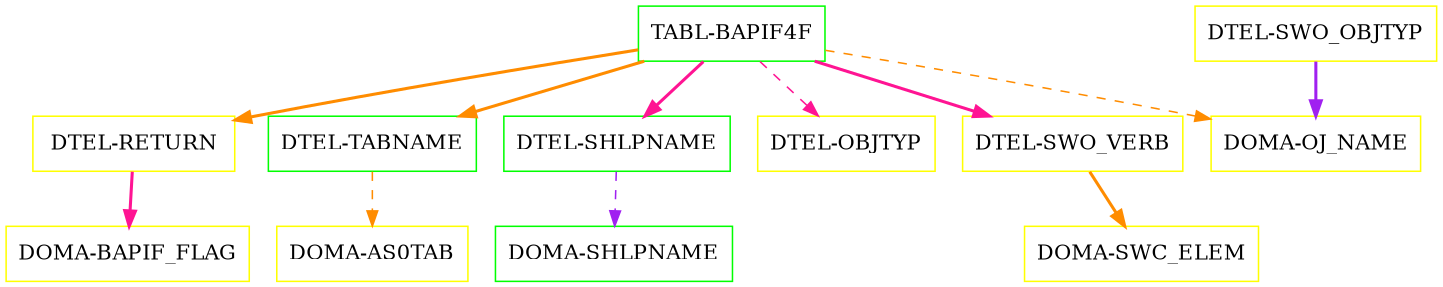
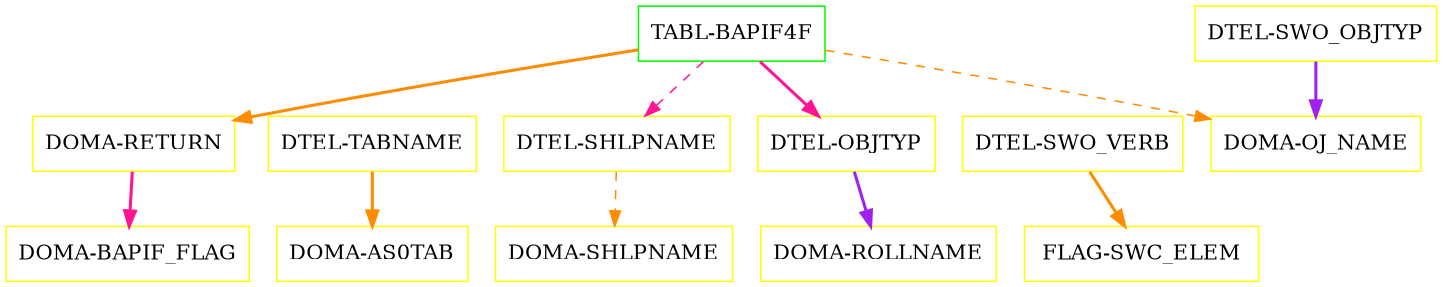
edge "TABL-BAPIF4F" -> "DTEL-SHLPNAME": style bold -> dashed
edge "TABL-BAPIF4F" -> "DTEL-OBJTYP": style dashed -> bold
edge "TABL-BAPIF4F" -> "DTEL-TABNAME": removed
edge "TABL-BAPIF4F" -> "DTEL-SWO_VERB": removed
node "DTEL-RETURN": label "DTEL-RETURN" -> "DOMA-RETURN"
node "DTEL-TABNAME": color green -> yellow
node "DTEL-SHLPNAME": color green -> yellow
edge "DTEL-TABNAME" -> "DOMA-AS0TAB": style dashed -> bold
edge "DTEL-SHLPNAME" -> "DOMA-SHLPNAME": color purple -> darkorange
node "DOMA-SHLPNAME": color green -> yellow
node "DOMA-ROLLNAME": added
node "DOMA-SWC_ELEM": label "DOMA-SWC_ELEM" -> "FLAG-SWC_ELEM"
